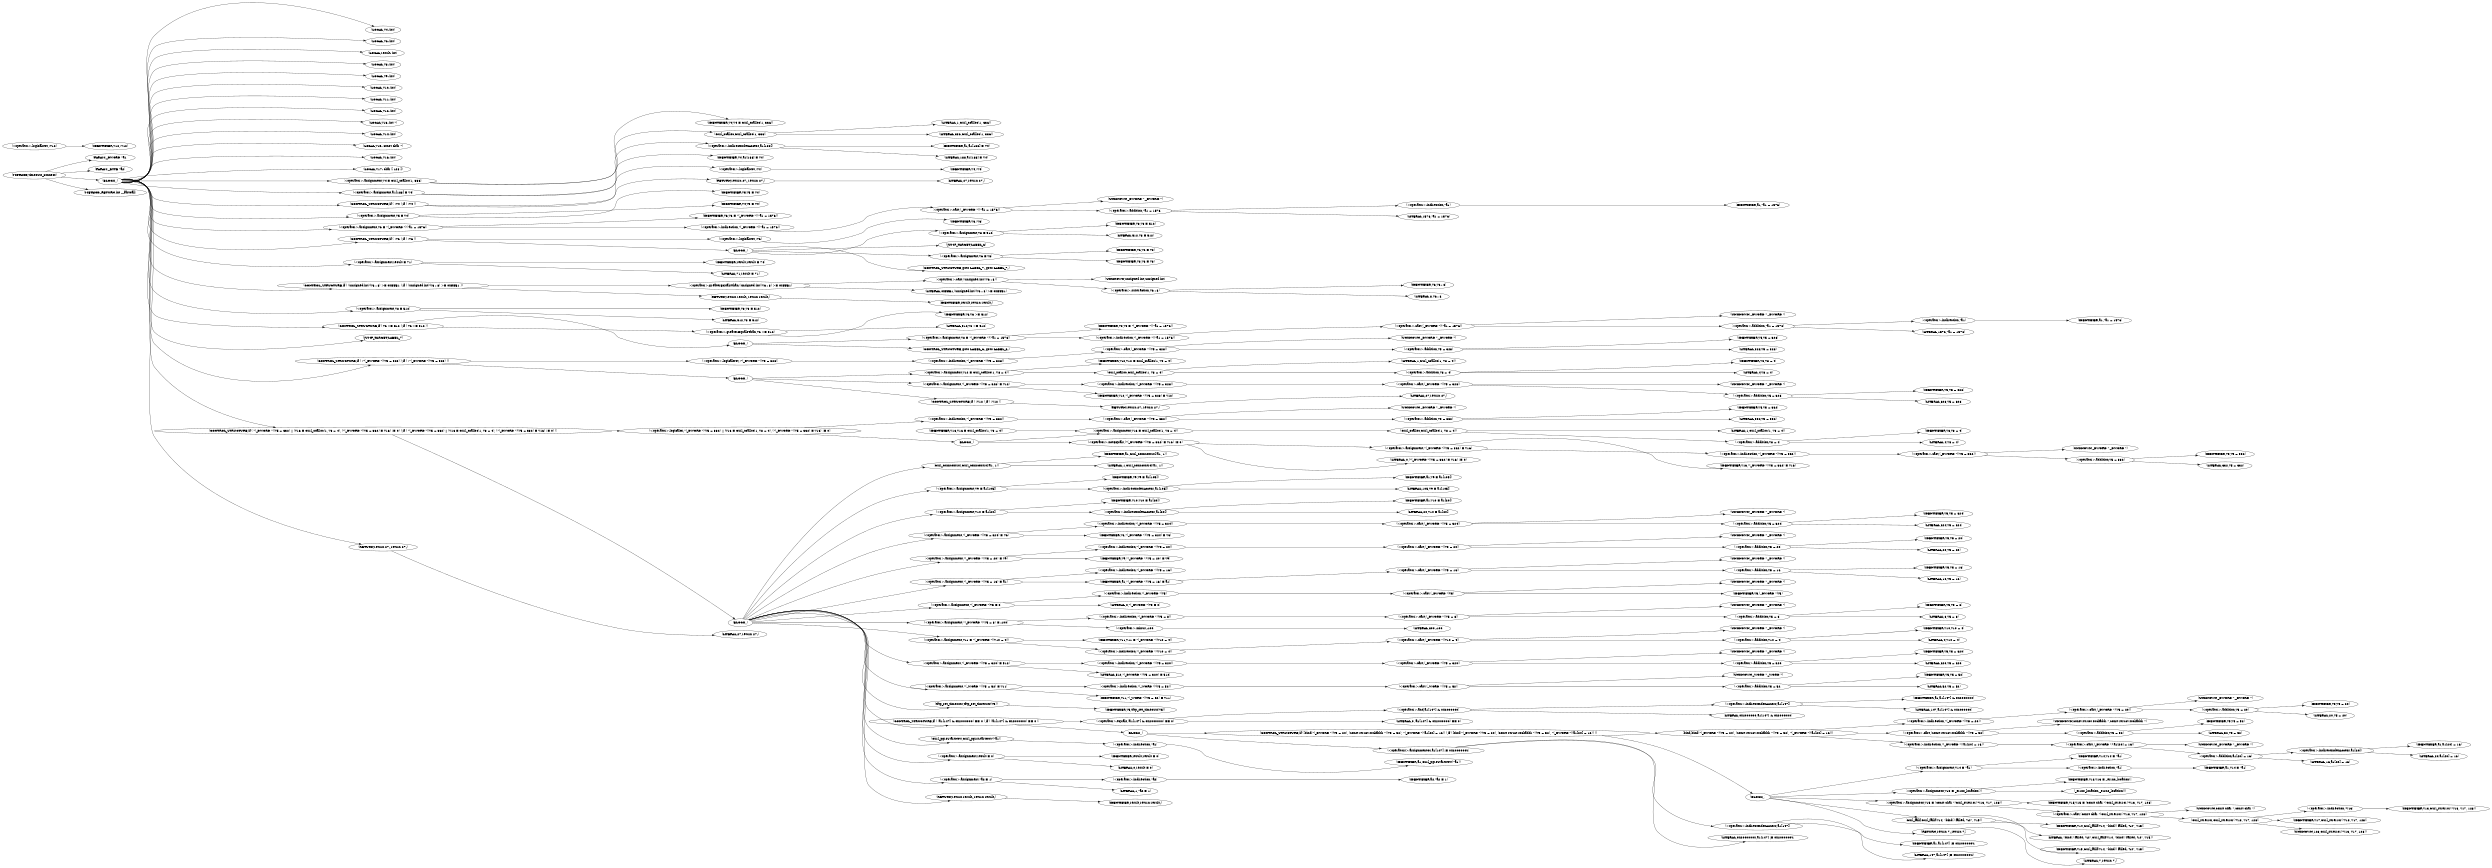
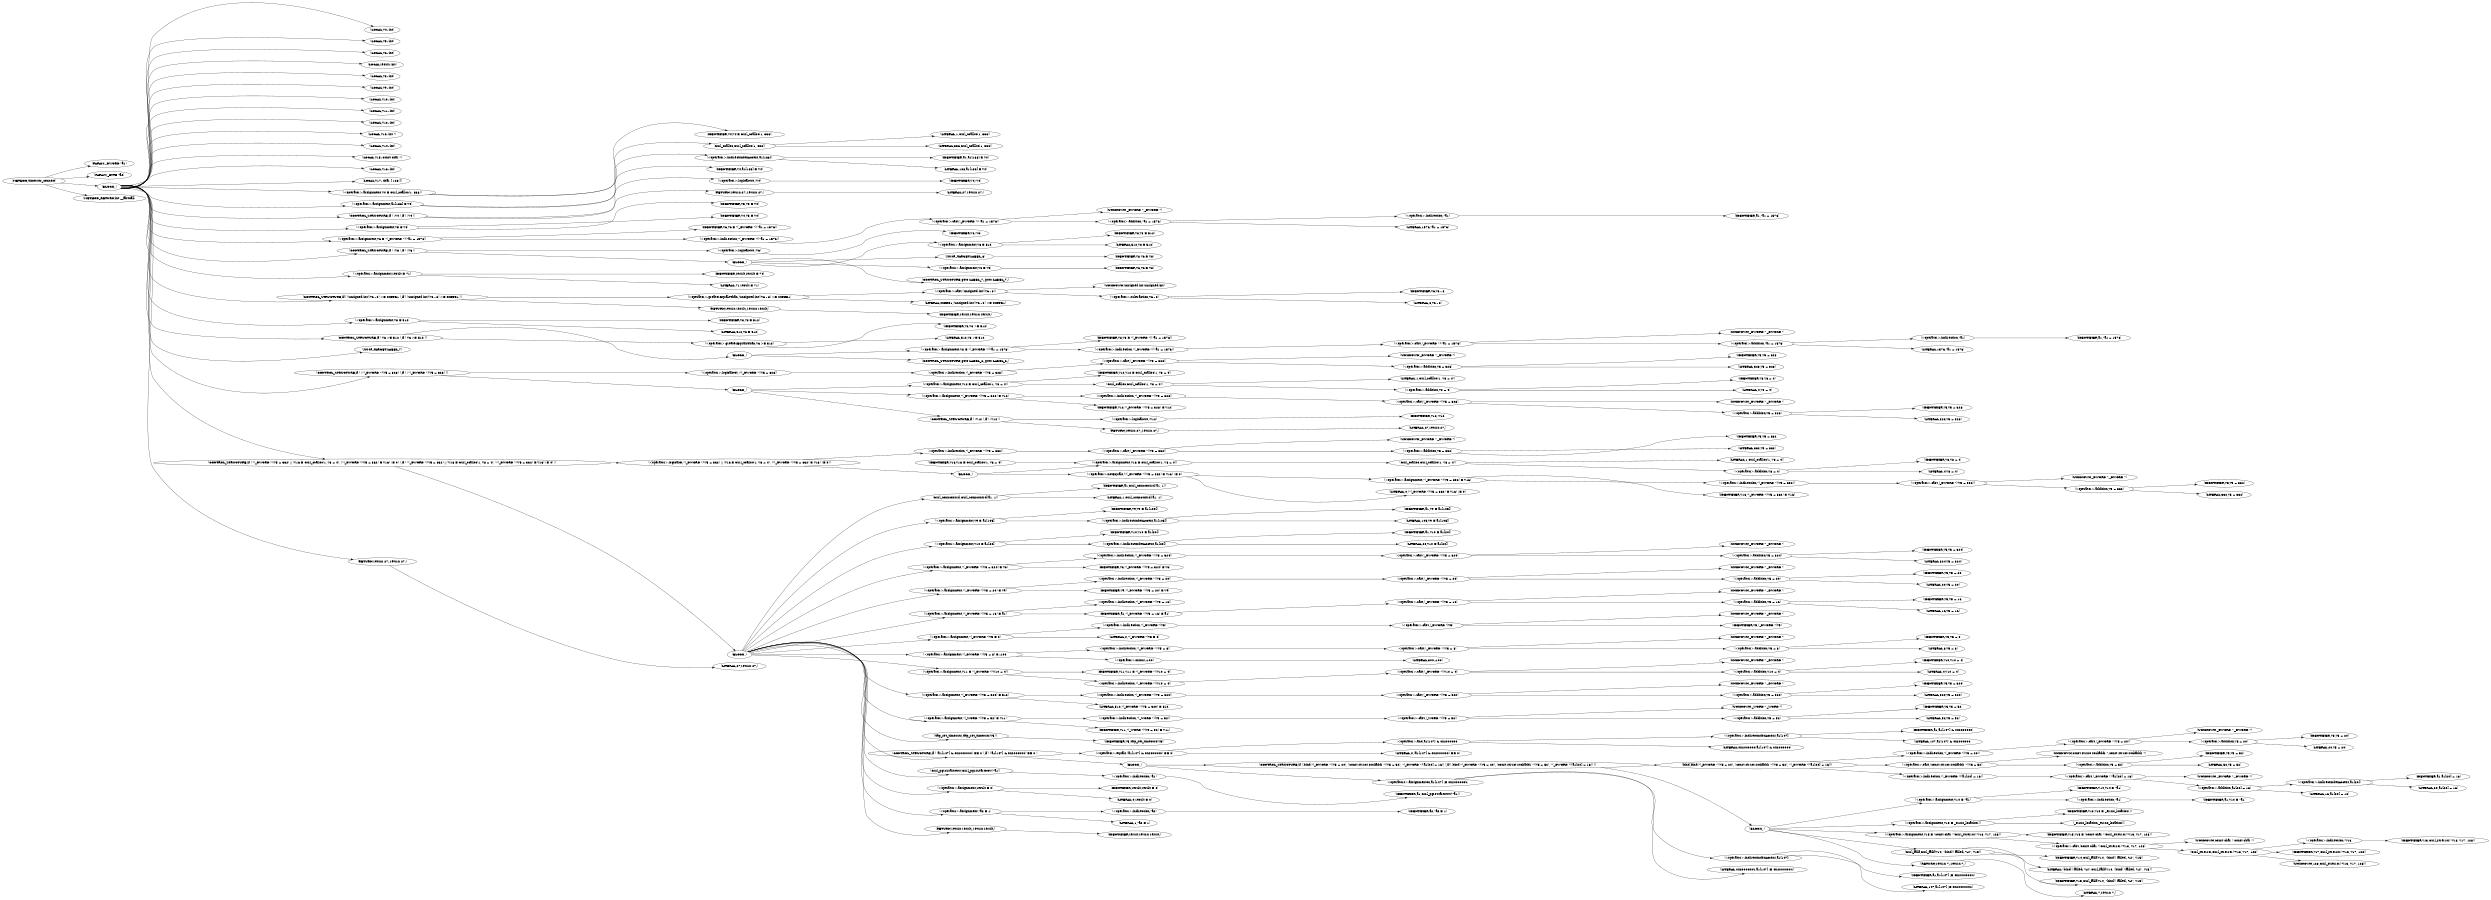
node "(LOCAL,v5: int)": added
edge "(<operator>.assignment,v6 = v8)" -> "(IDENTIFIER,v8,v6 = v8)": now "(JUMP_TARGET,LABEL_6)" -> "(IDENTIFIER,v8,v6 = v8)"
edge "(CONTROL_STRUCTURE,if ( !v12 ),if ( !v12 ))" -> "(<operator>.logicalNot,!v12)": added
